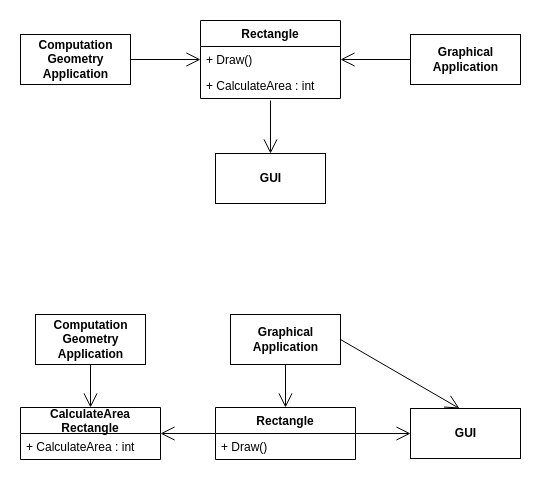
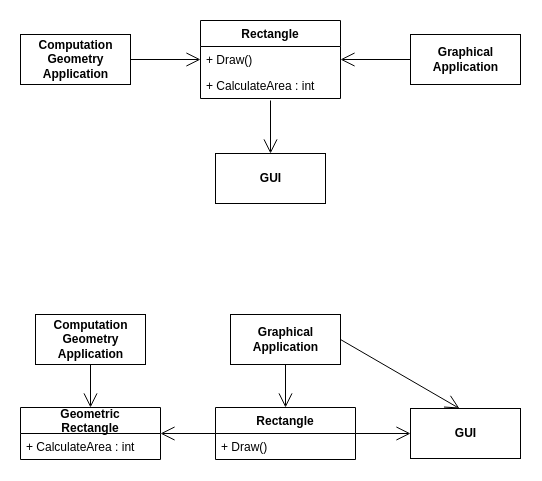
node "CalculateArea Rectangle": label "CalculateArea Rectangle" -> "Geometric Rectangle"
